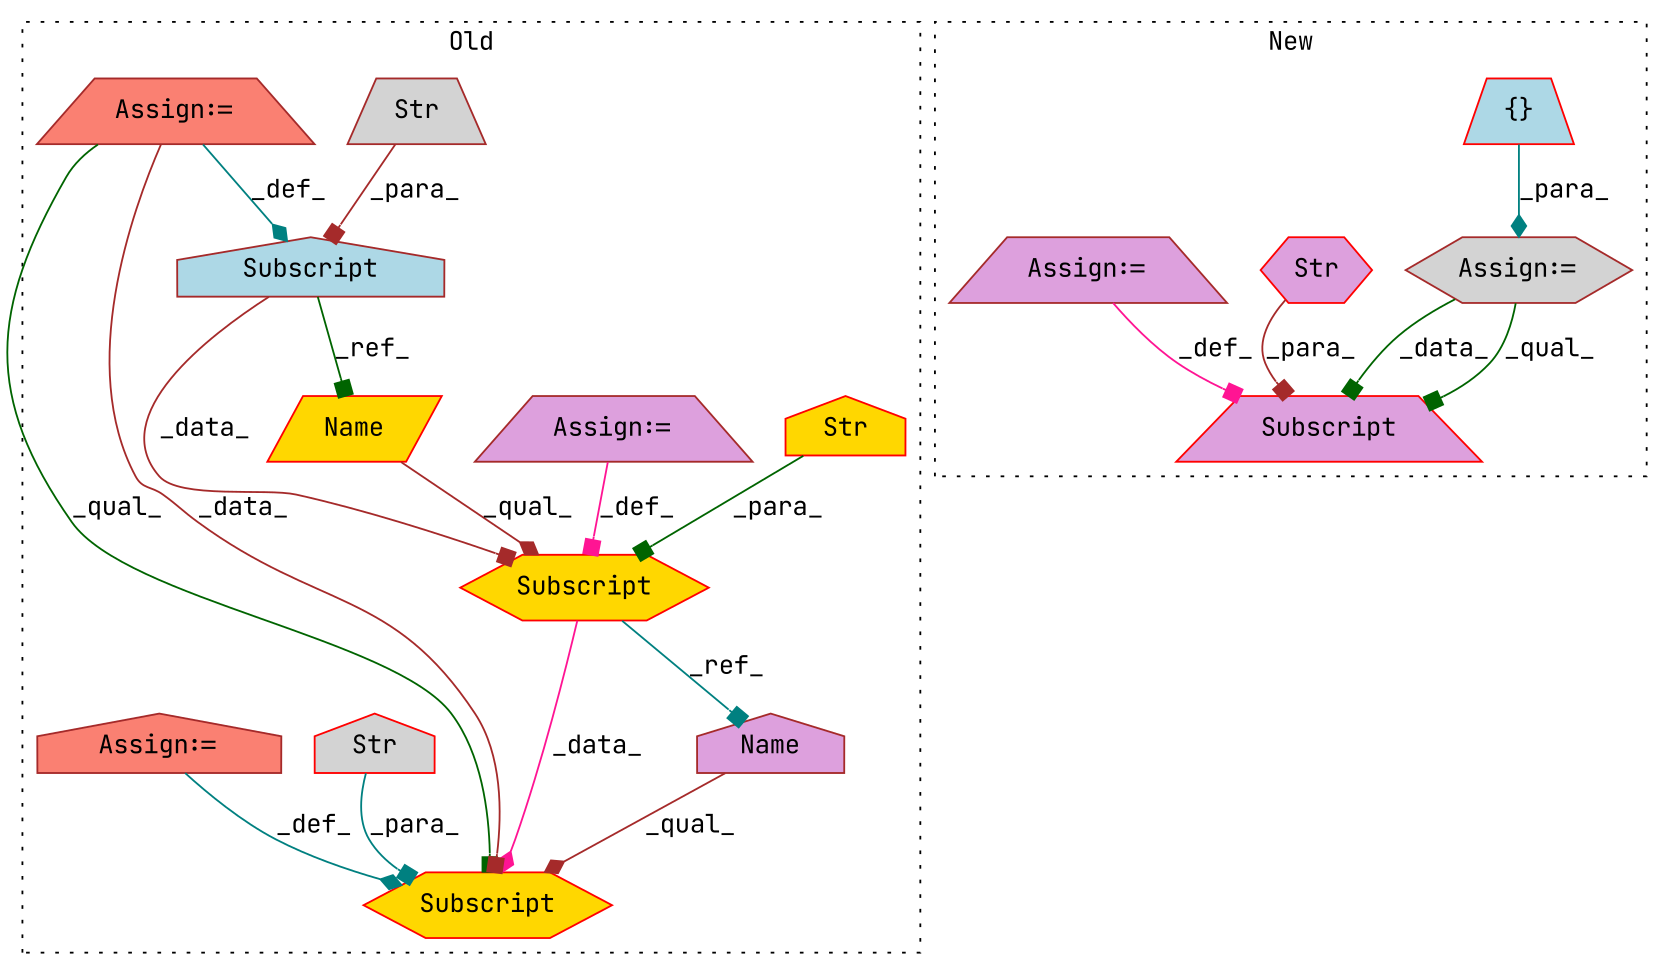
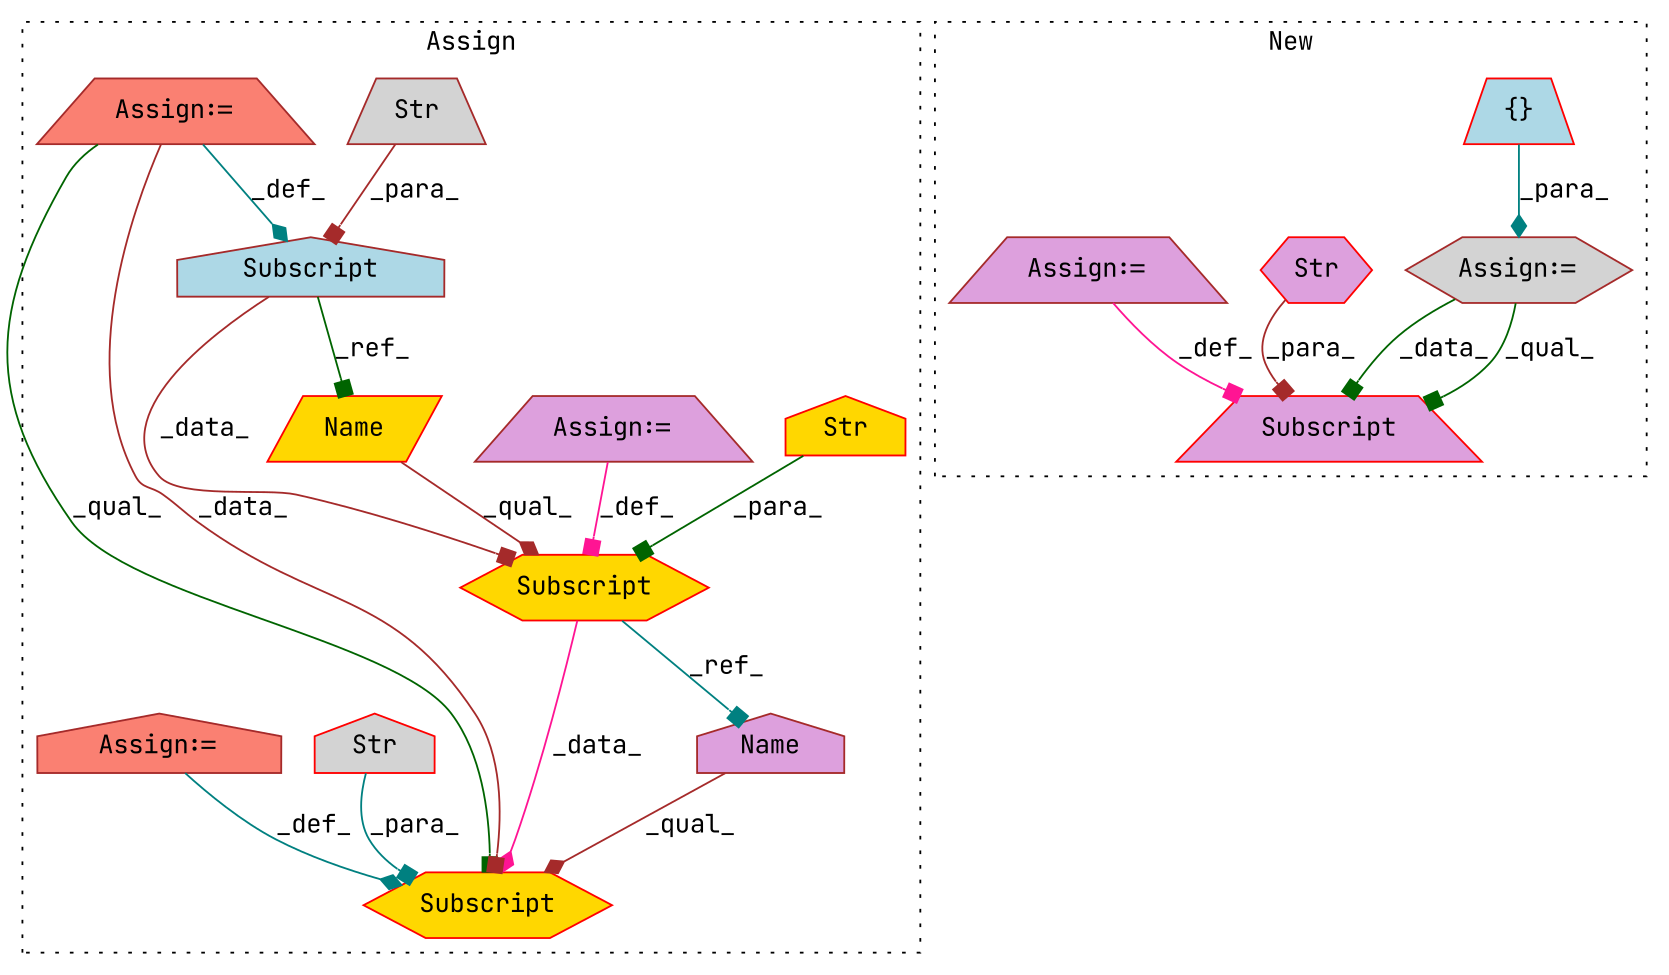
cluster "Old": label "Old" -> "Assign"
